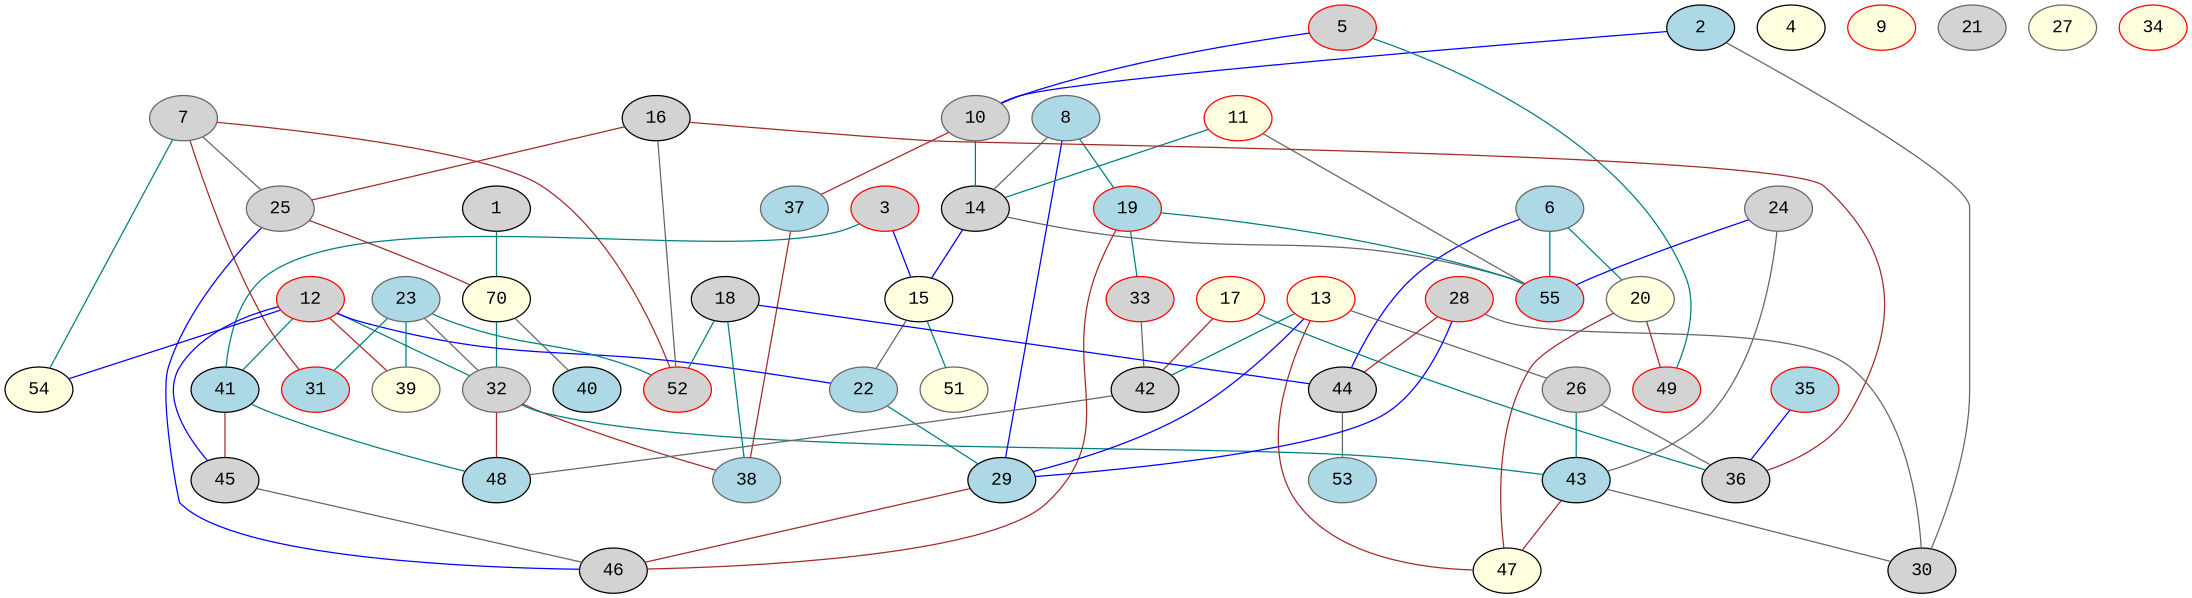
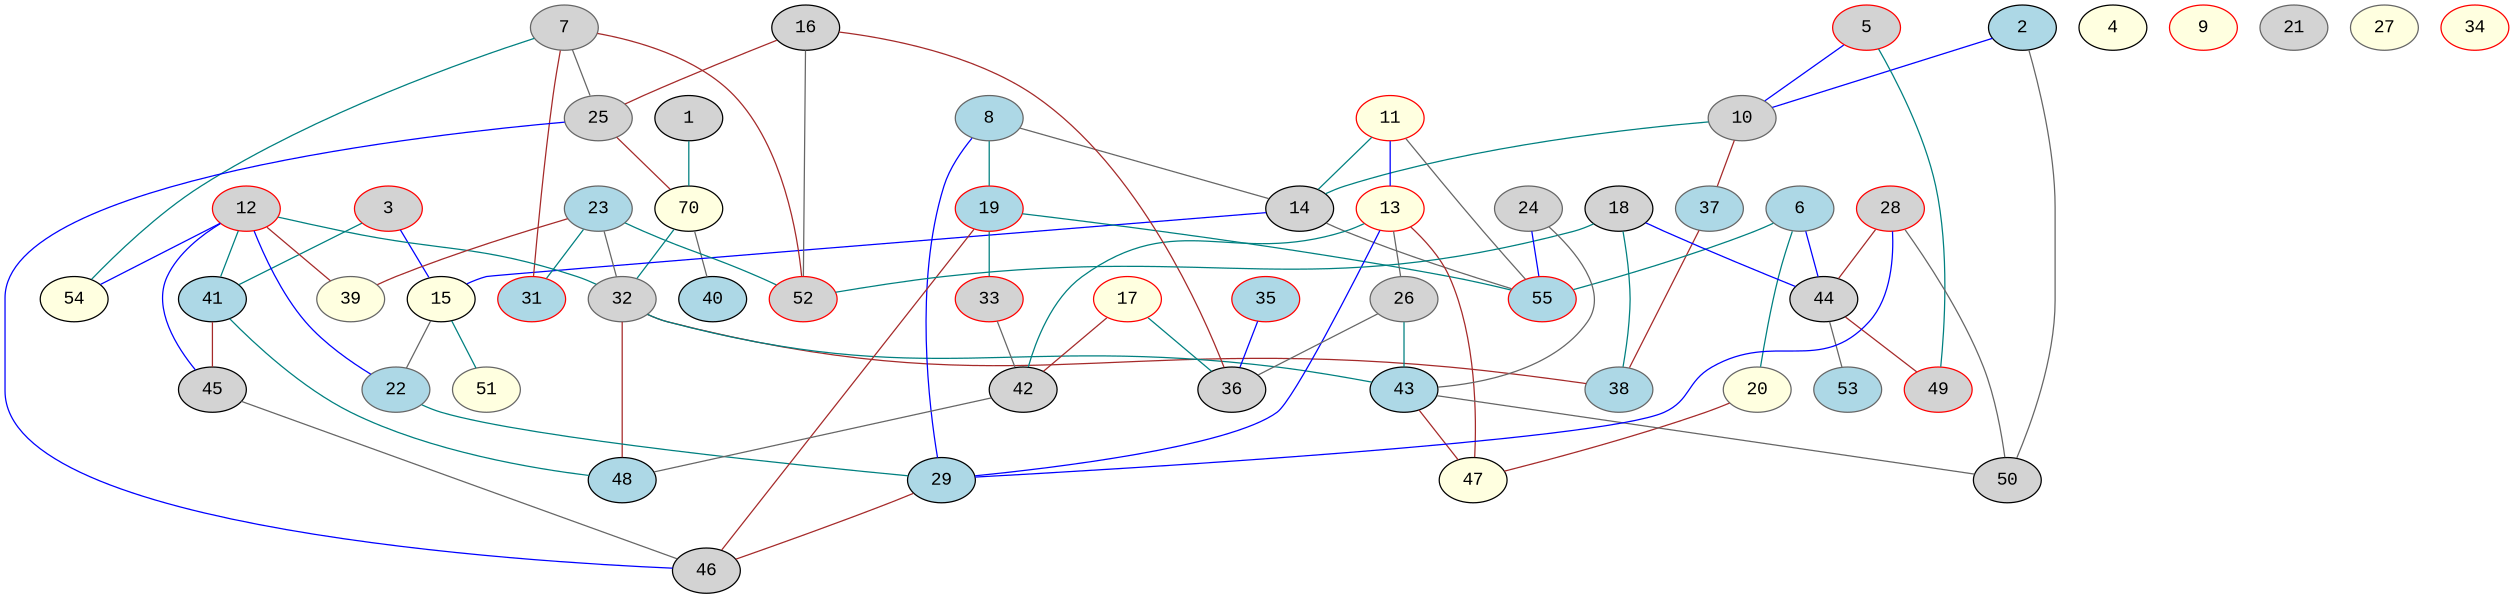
edge "11" -- "13": added
edge "20" -- "49": now "44" -- "49"
edge "23" -- "39": color teal -> brown
node "30": label "30" -> "50"
